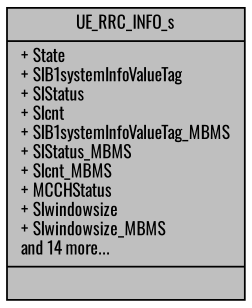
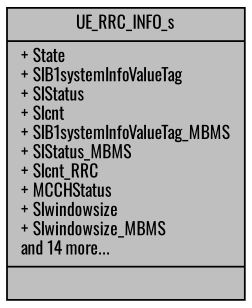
node "UE_RRC_INFO_s": text "+ SIcnt_MBMS" -> "+ SIcnt_RRC"
